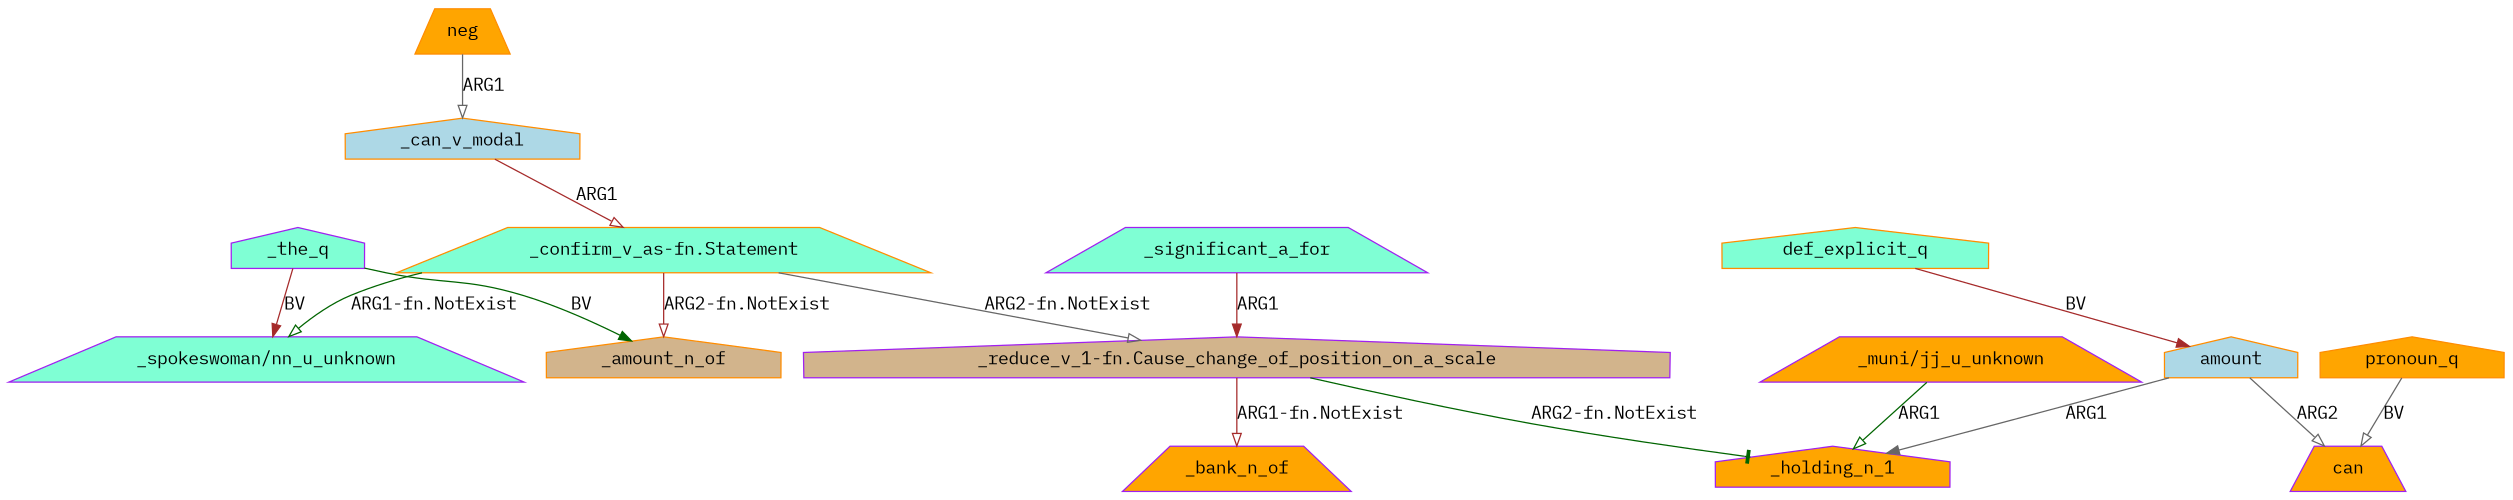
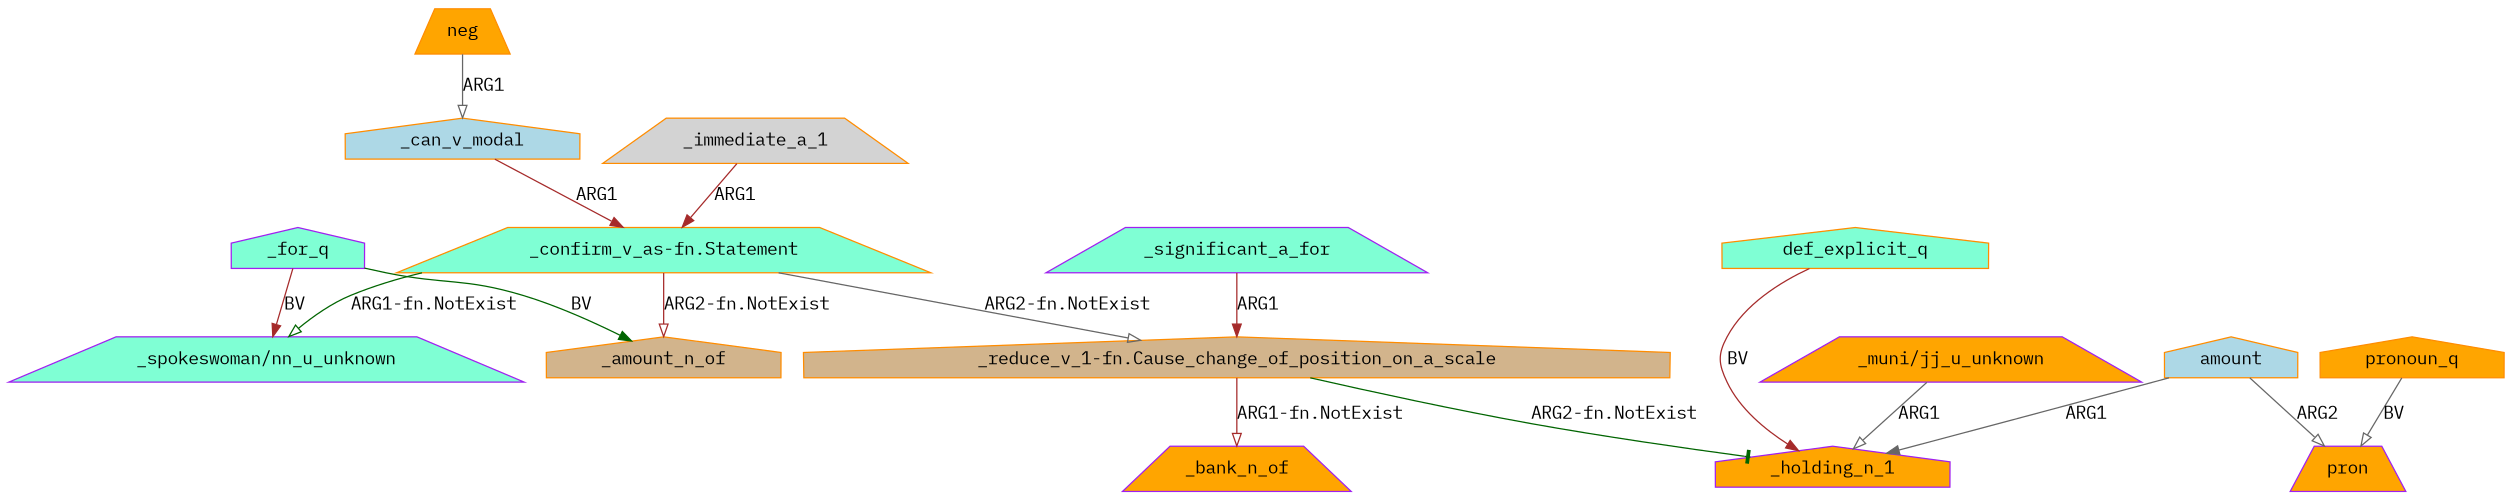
node "_immediate_a_1": added
edge "_can_v_modal" -> "_confirm_v_as-fn.Statement": arrowhead onormal -> normal
node "_the_q": label "_the_q" -> "_for_q"
edge "def_explicit_q" -> "amount": now "def_explicit_q" -> "_holding_n_1"
node "_reduce_v_1-fn.Cause_change_of_position_on_a_scale": color purple -> darkorange
edge "_muni/jj_u_unknown" -> "_holding_n_1": color darkgreen -> gray40
node "can": label "can" -> "pron"
